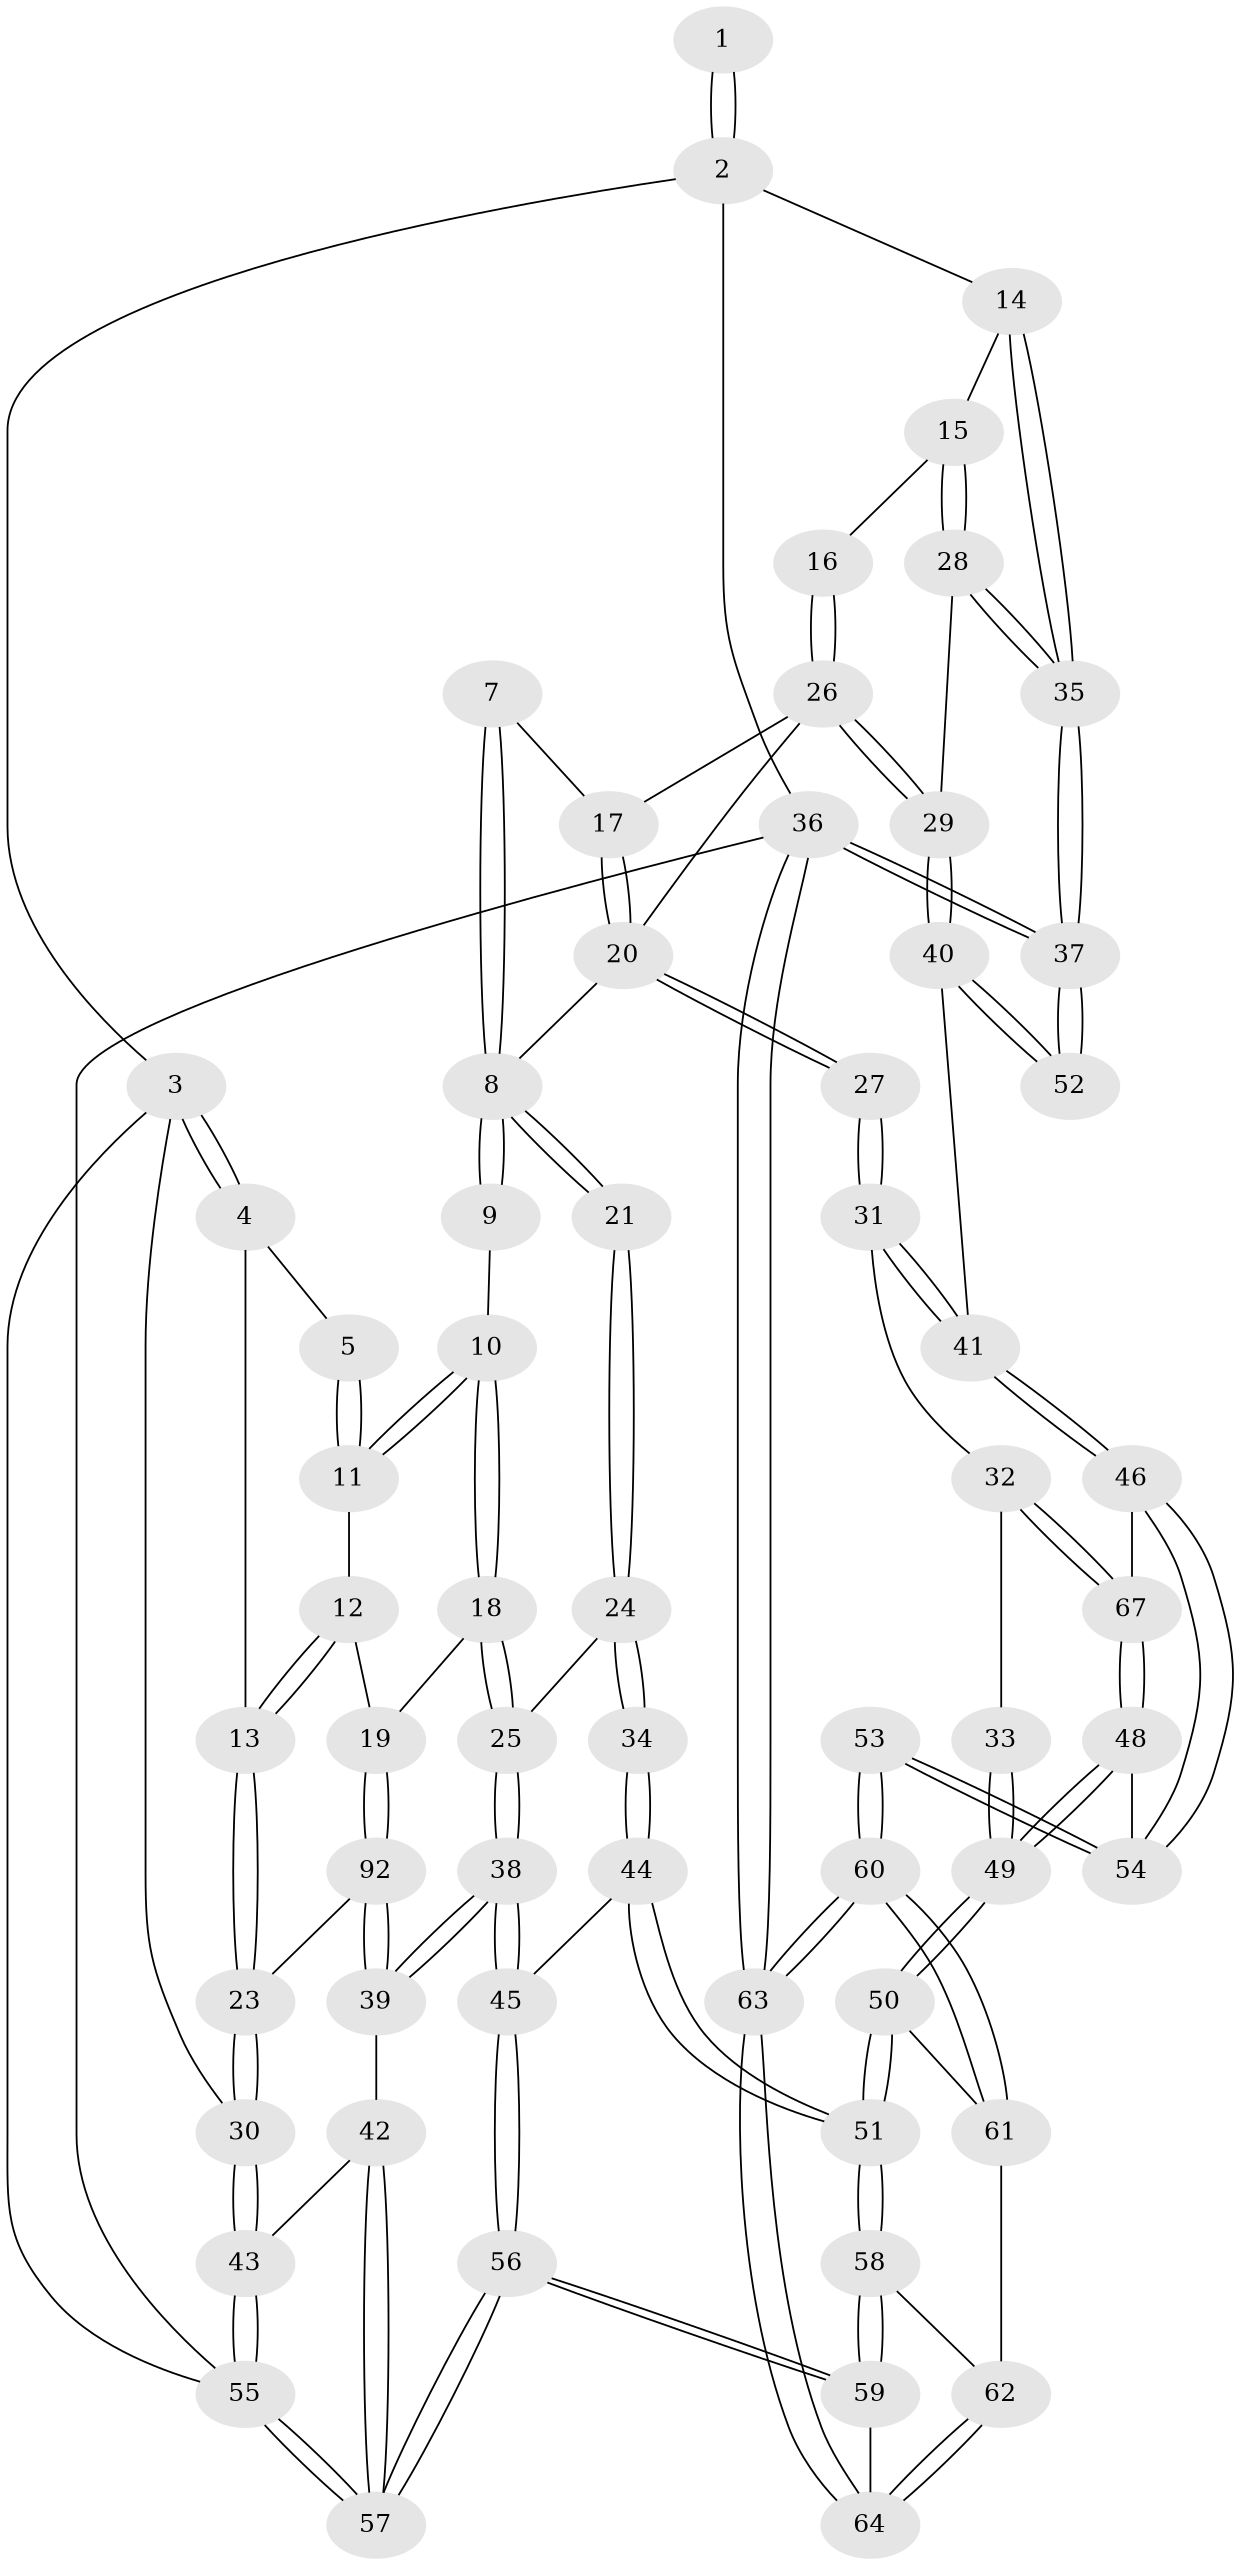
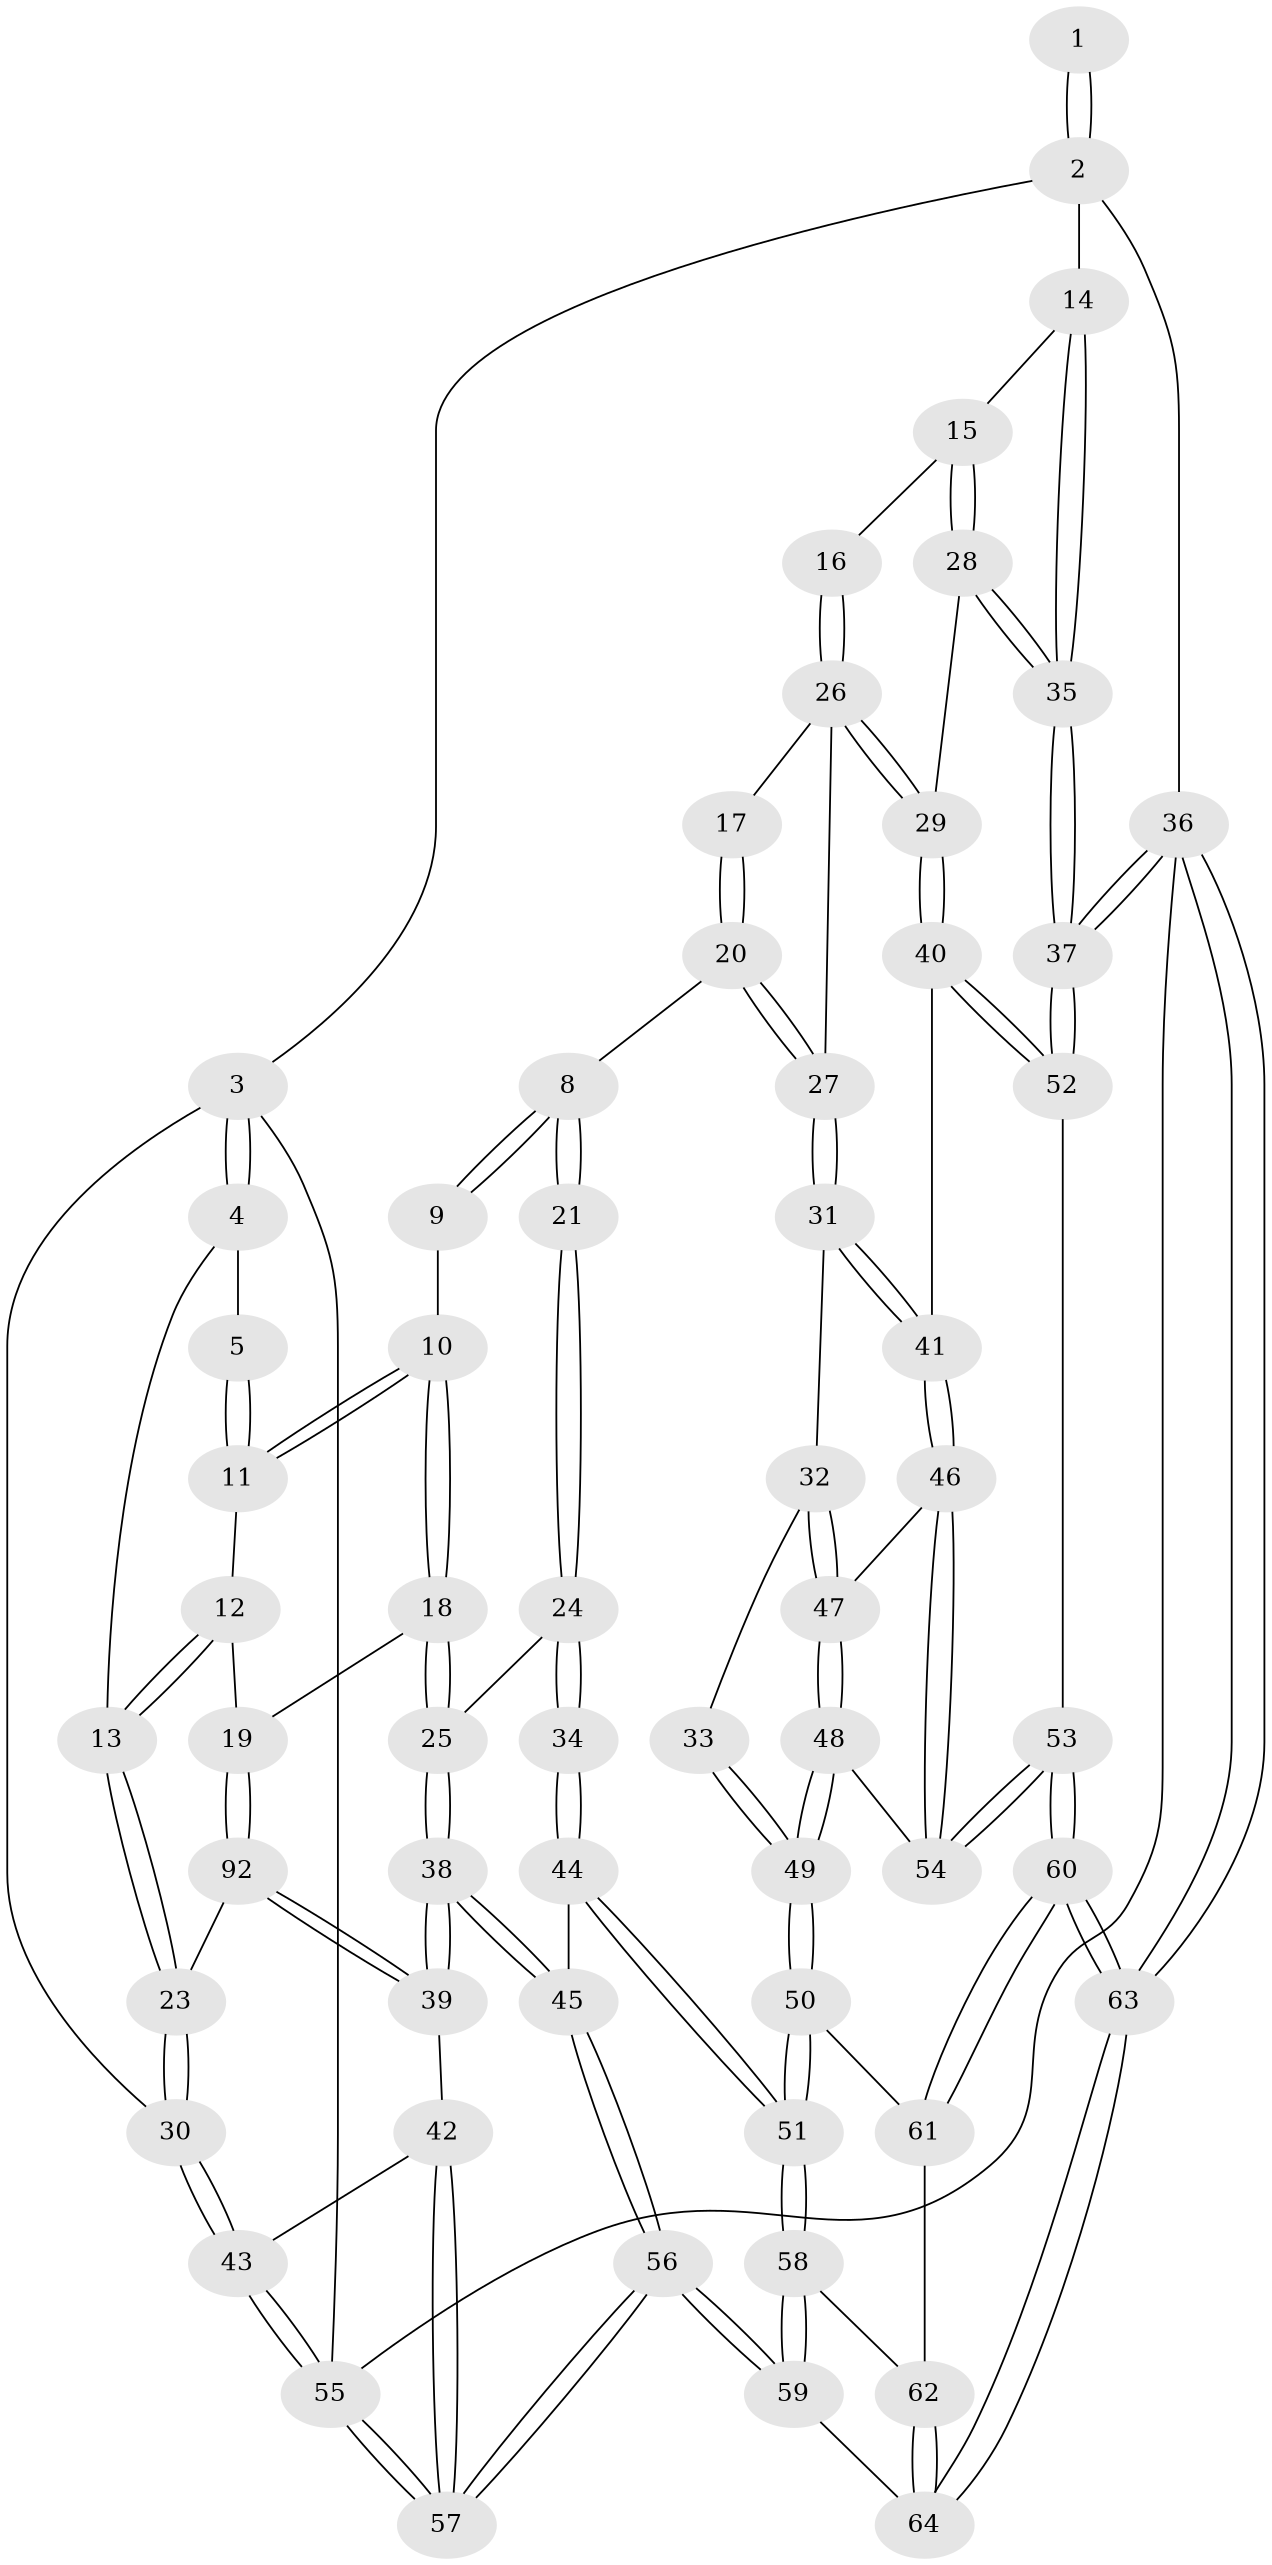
node "7": removed
edge "26" -- "20": now "26" -- "27"
edge "52" -- "53": added
node "67": label "67" -> "47"
